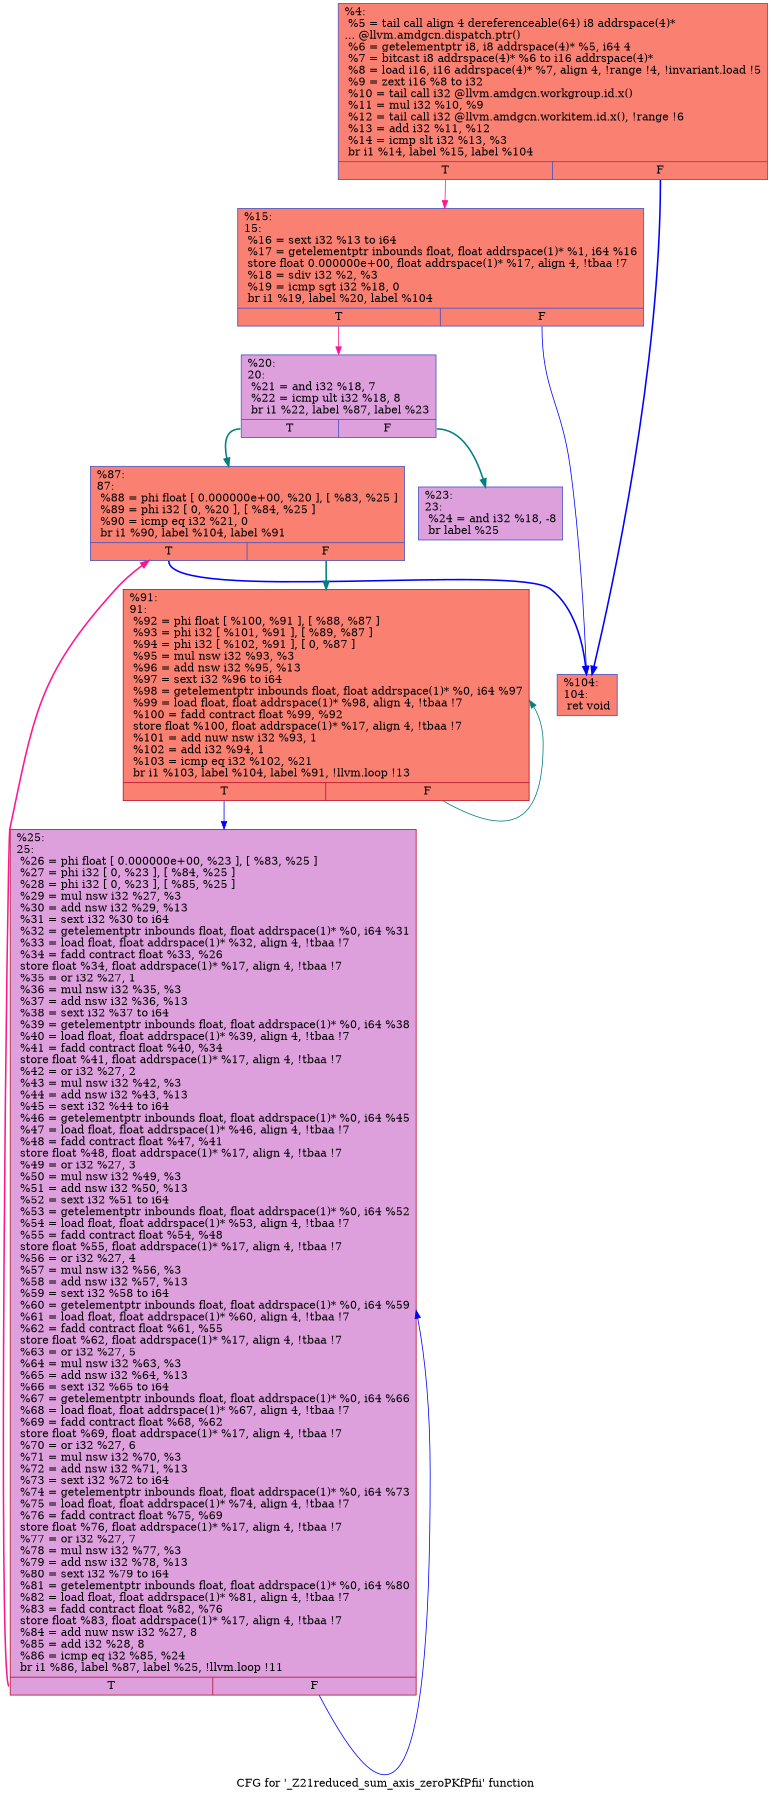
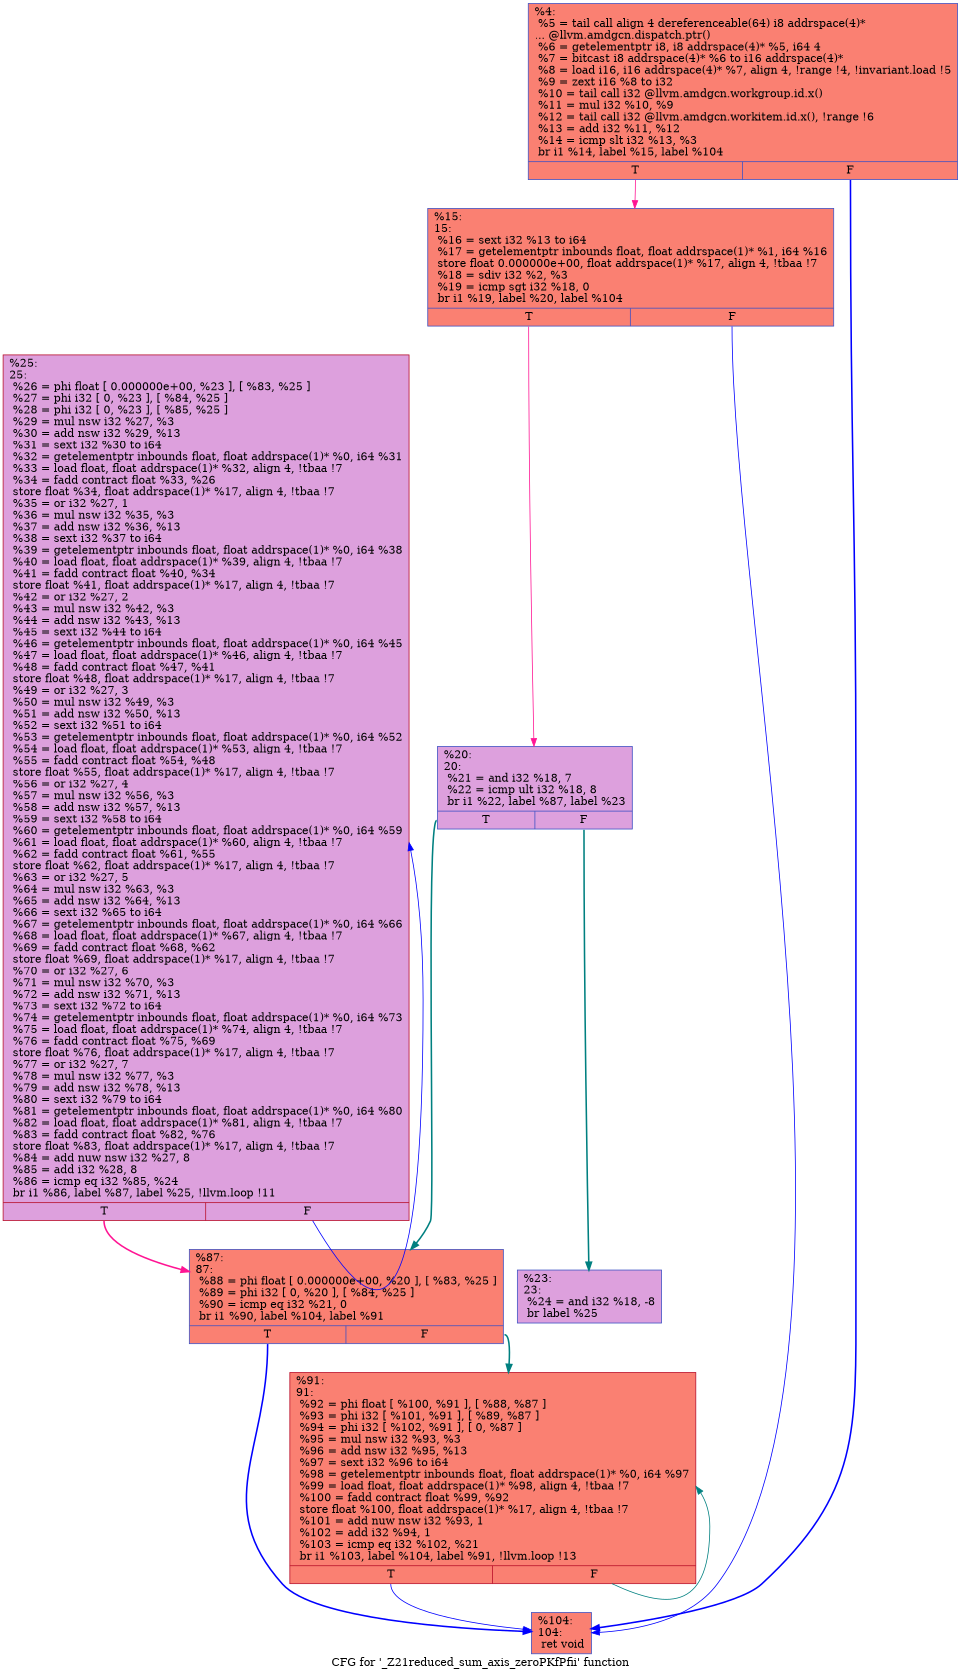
edge "%91:" -> "%25:": now "%91:" -> "%104:"
